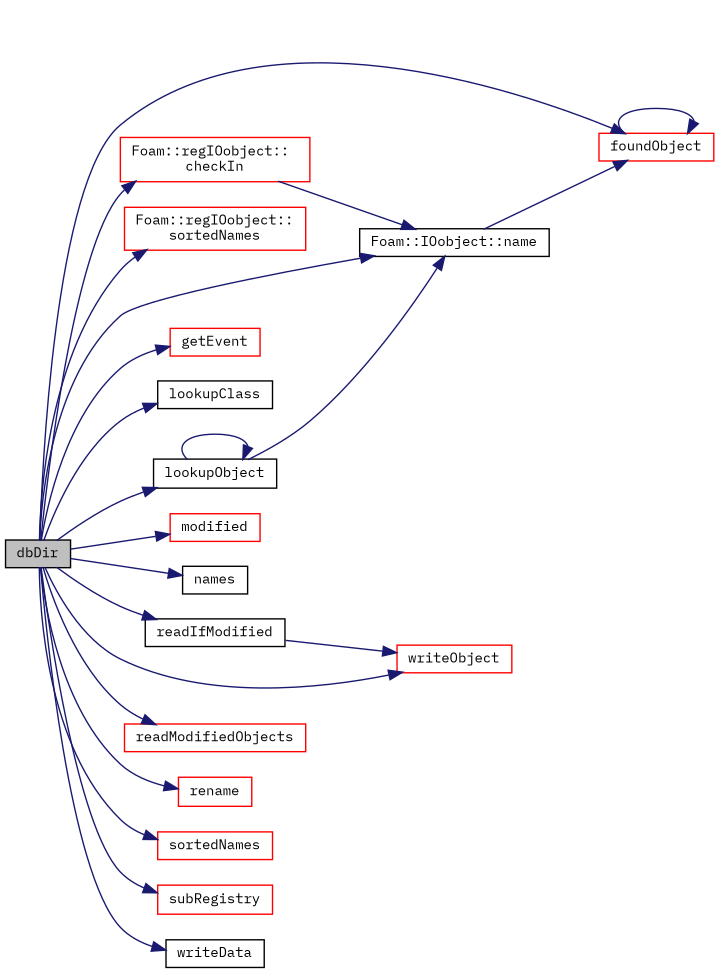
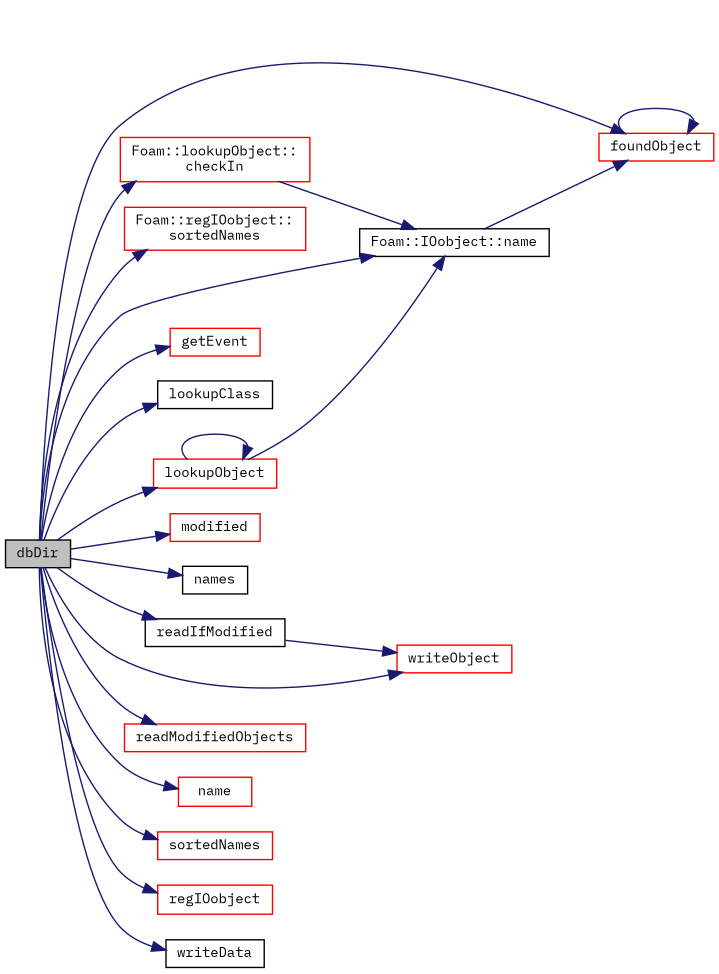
node "Foam::regIOobject:: checkIn": label "Foam::regIOobject:: checkIn" -> "Foam::lookupObject:: checkIn"
node "lookupObject": color black -> red
node "rename": label "rename" -> "name"
node "subRegistry": label "subRegistry" -> "regIOobject"
